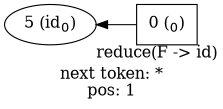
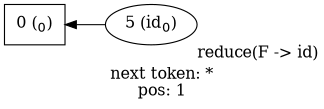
edge "0 (" -> "5 (id": reversed
